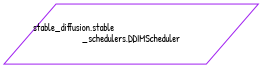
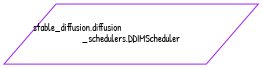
node "stable_diffusion.stable _schedulers.DDIMScheduler": label "stable_diffusion.stable _schedulers.DDIMScheduler" -> "stable_diffusion.diffusion _schedulers.DDIMScheduler"
